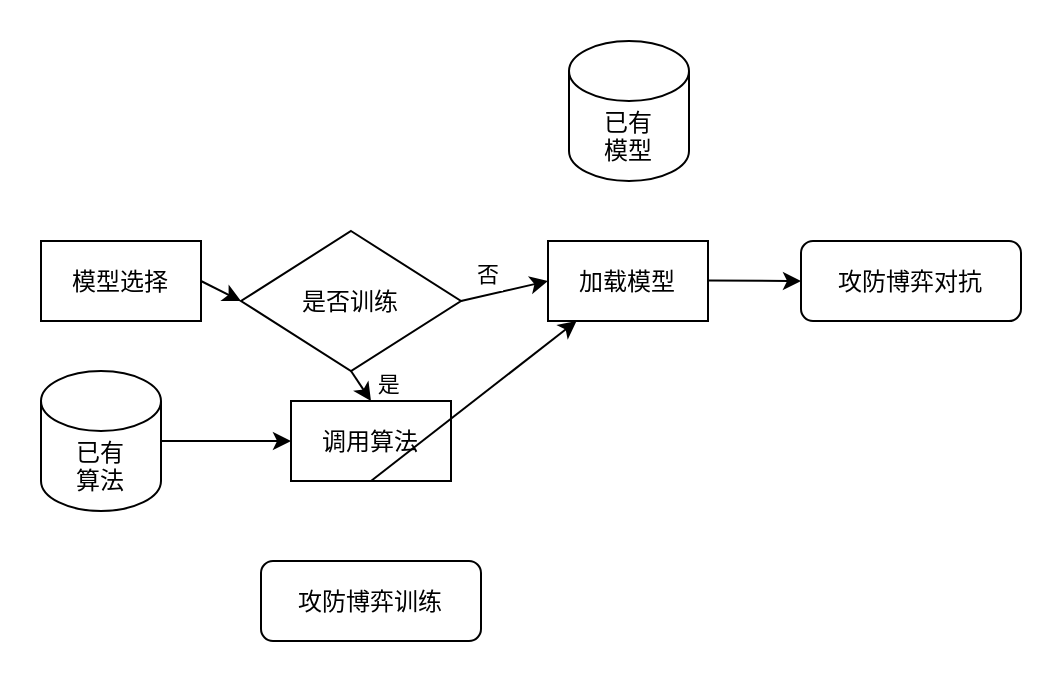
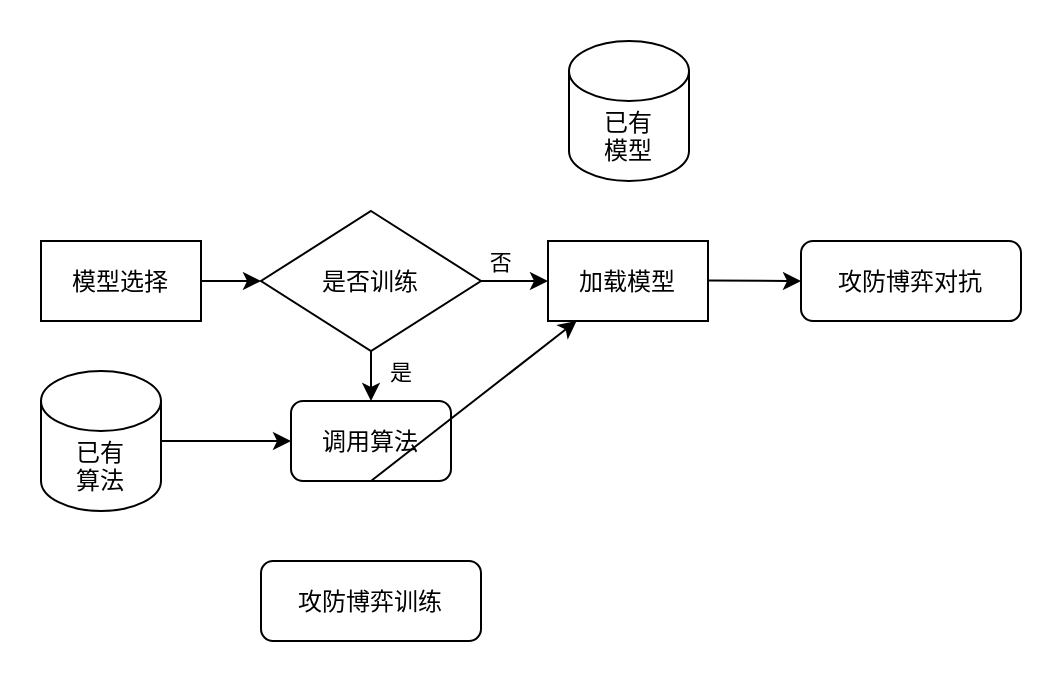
node "是否训练": moved (351, 301) -> (371, 281)
node "调用算法": shape rectangle -> rounded rectangle
